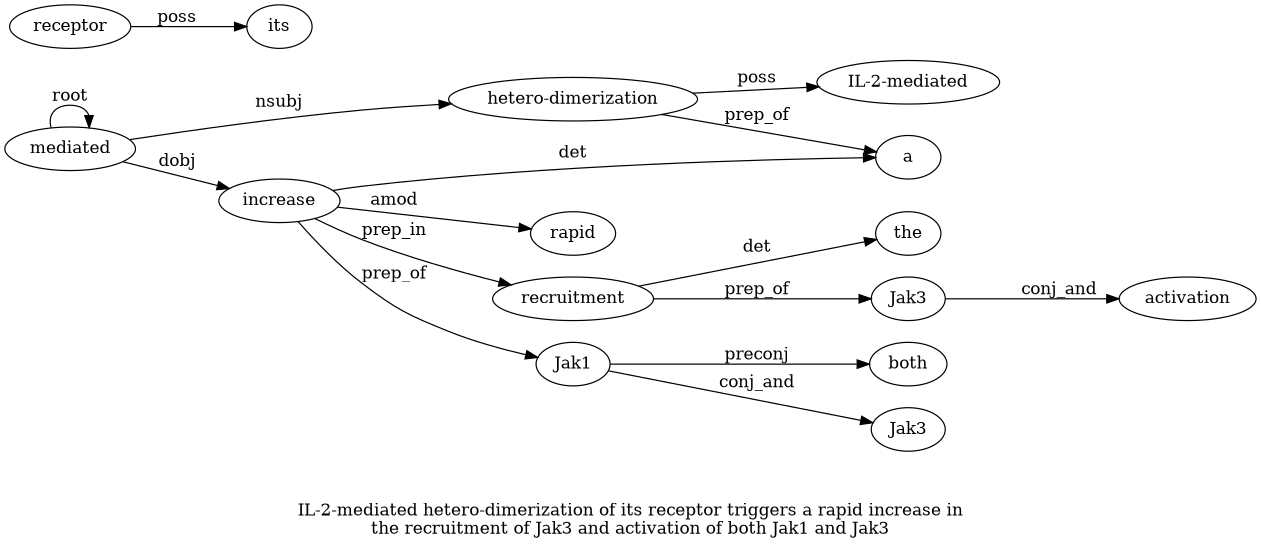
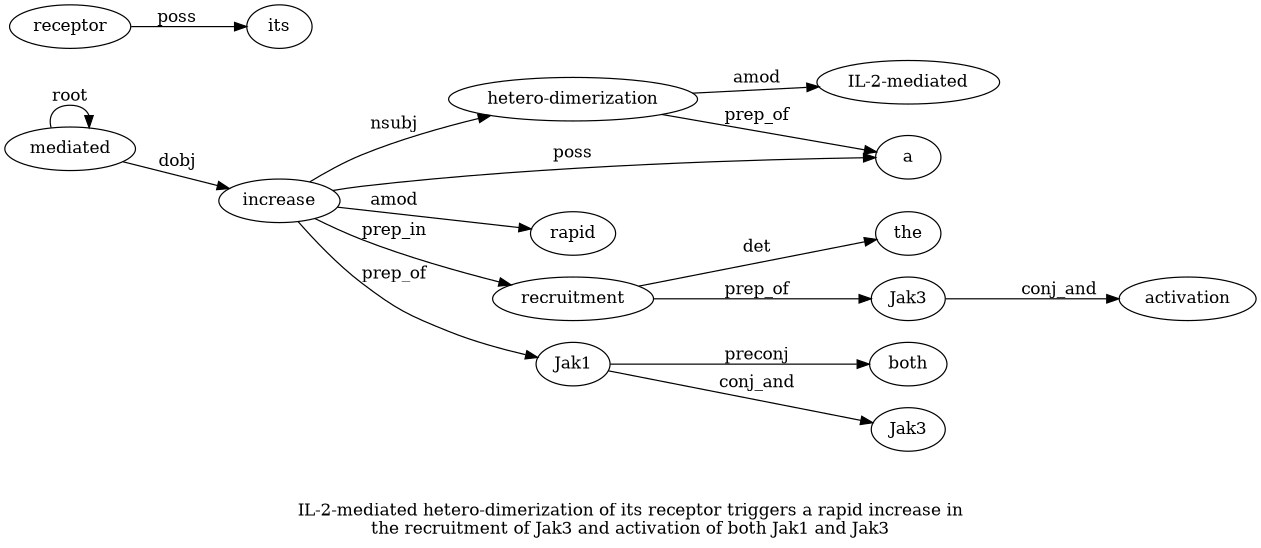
edge "hetero-dimerization" -> "IL-2-mediated": label "poss" -> "amod"
edge "mediated" -> "hetero-dimerization": now "increase" -> "hetero-dimerization"
edge "increase" -> "a": label "det" -> "poss"
